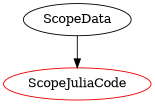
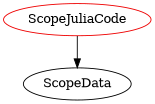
edge "ScopeData" -> "ScopeJuliaCode": reversed
